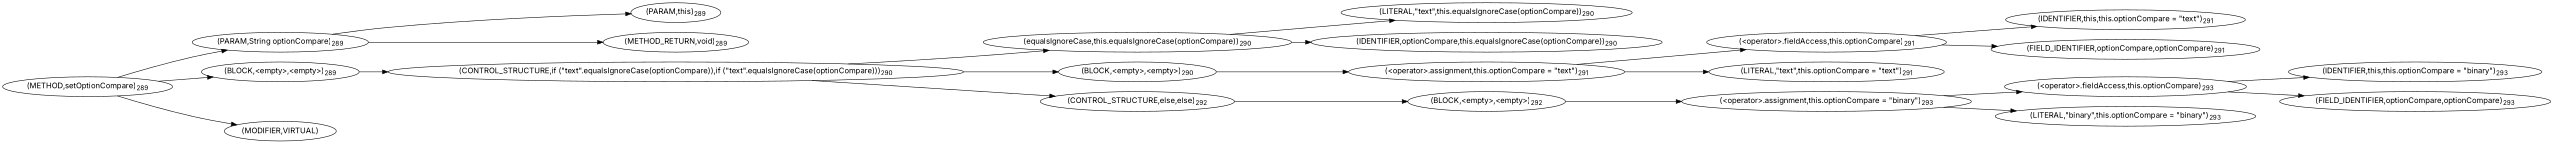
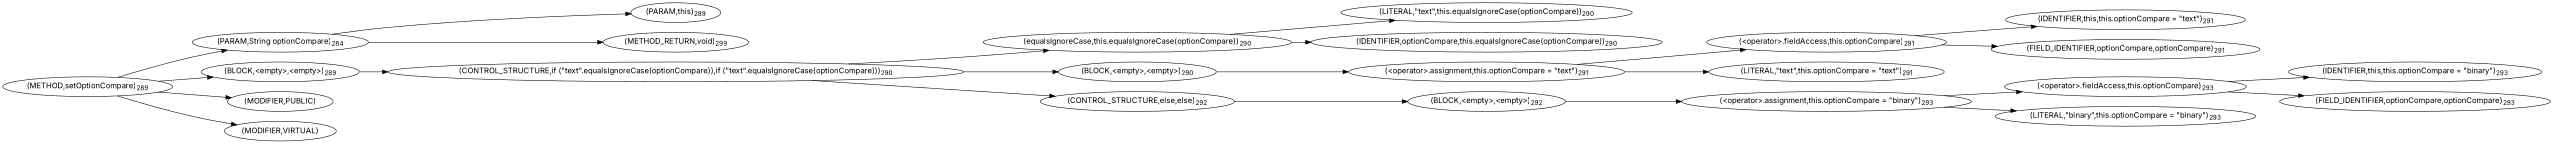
node "(PARAM,String optionCompare)": text "289" -> "284"
node "(METHOD_RETURN,void)": text "289" -> "299"
node "(MODIFIER,PUBLIC)": added
